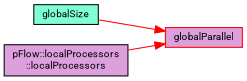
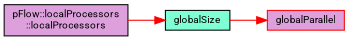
edge "pFlow::localProcessors ::localProcessors" -> "globalParallel": now "pFlow::localProcessors ::localProcessors" -> "globalSize"
